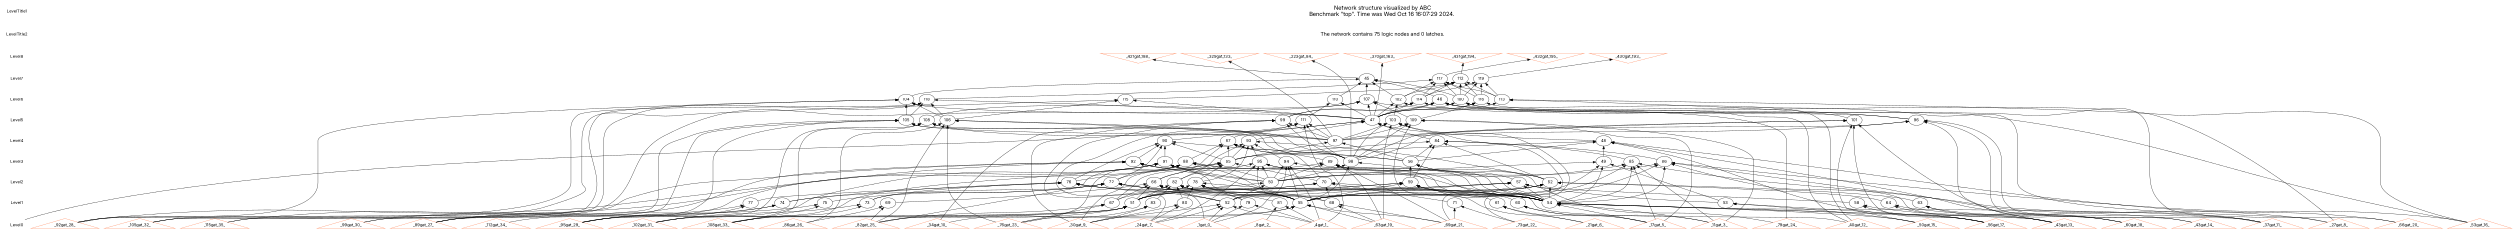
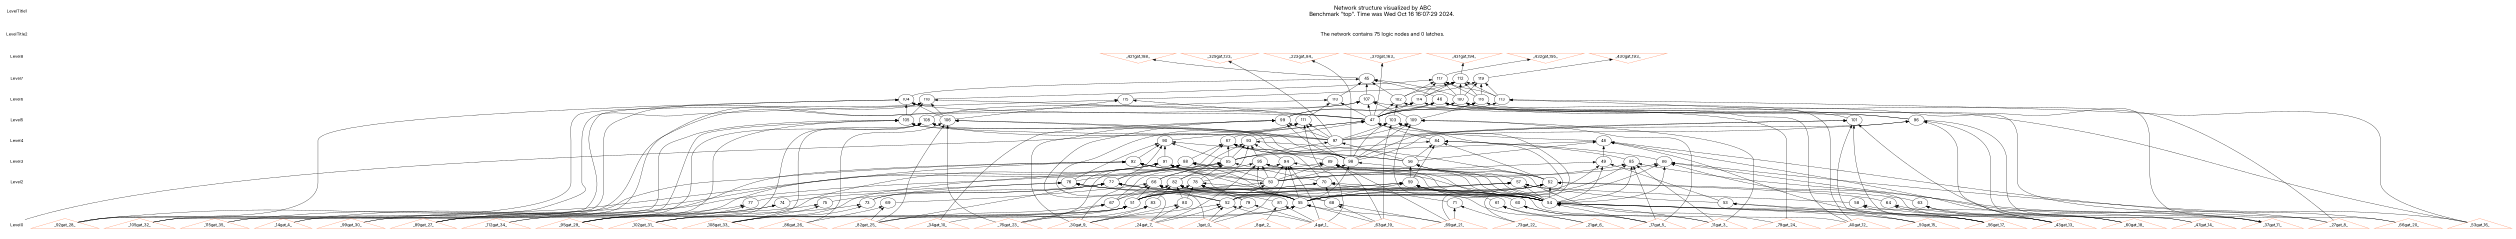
edge "_112gat_34_" -> "108": added
edge "74" -> "76": removed
node "Level1": removed
edge "_37gat_11_" -> "96": reversed
node "_14gat_4_": added
node "_43gat_14_": label "_43gat_14_" -> "_47gat_14_"
